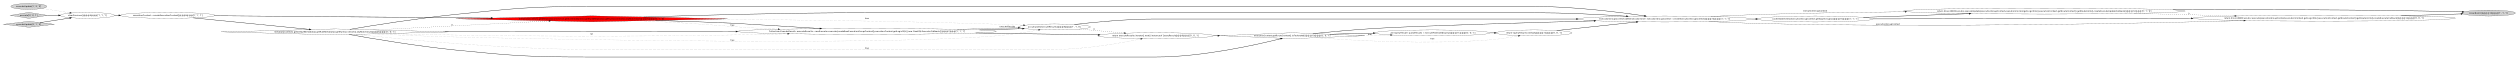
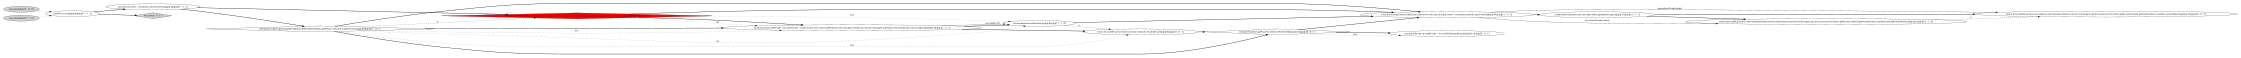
node "{clearBatch()}@@@18@@@['1', '1', '1']": removed
edge "execute['0', '0', '1']" -> "clearPrevious()@@@4@@@['1', '1', '1']": reversed
edge "executeUpdate['0', '1', '0']" -> "clearPrevious()@@@4@@@['1', '1', '1']": style bold -> dotted
node "executeUpdate['0', '1', '0']": shape diamond -> ellipse
node "return !queryResults.isEmpty()@@@12@@@['0', '0', '1']": removed
